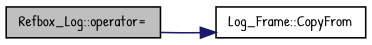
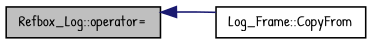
edge "Refbox_Log::operator=" -> "Log_Frame::CopyFrom": reversed
